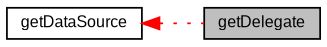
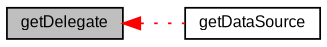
edge "getDelegate" -> "getDataSource": reversed
